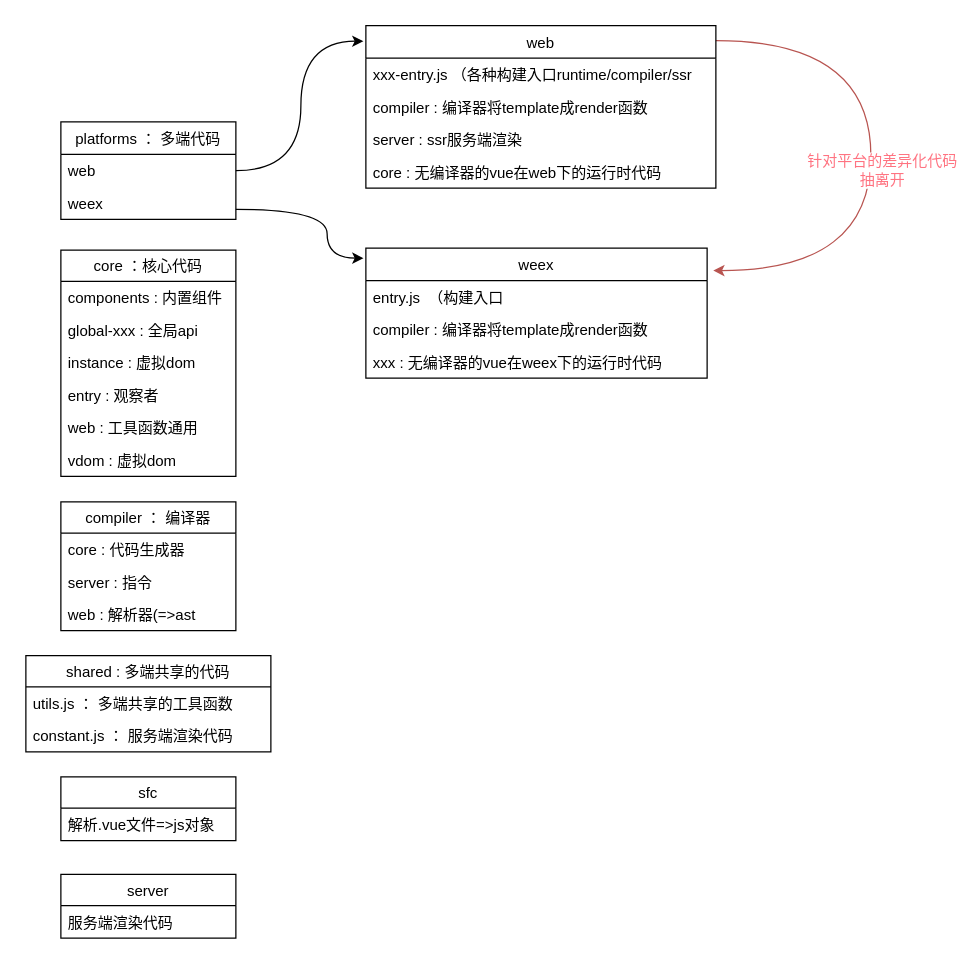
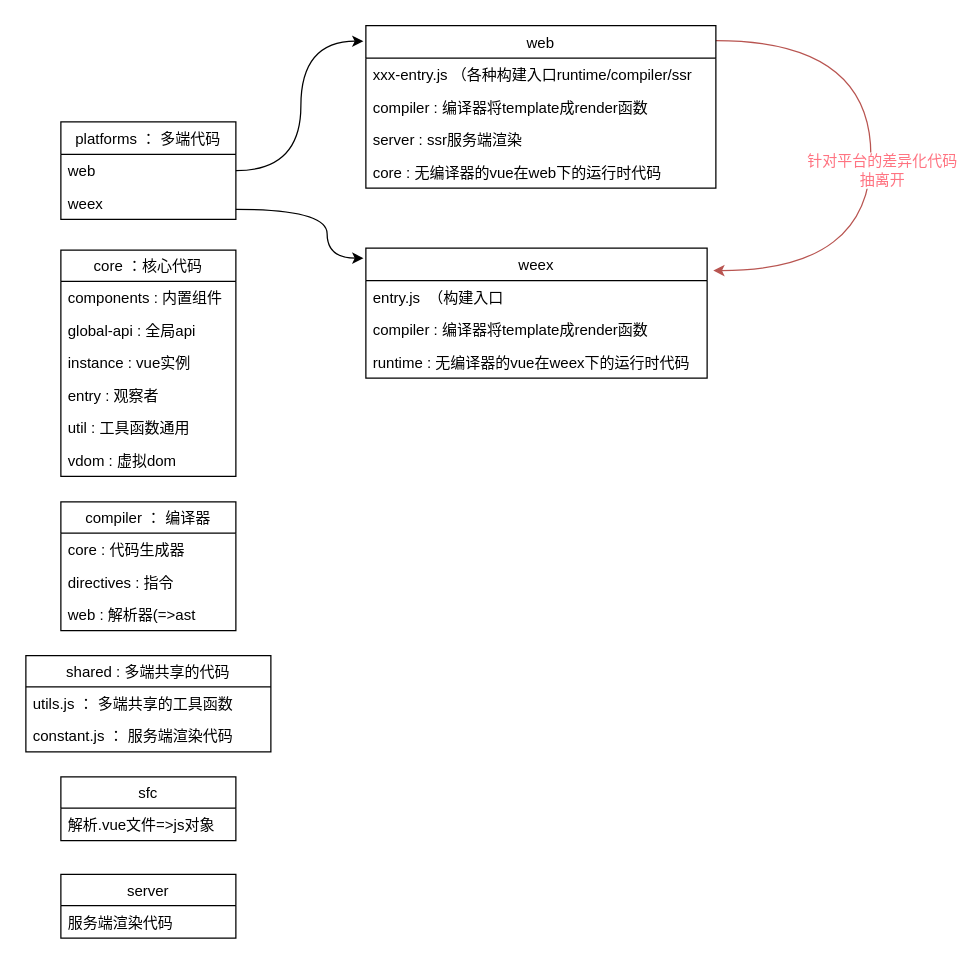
node "global-xxx : 全局api": label "global-xxx : 全局api" -> "global-api : 全局api"
node "instance : 虚拟dom": label "instance : 虚拟dom" -> "instance : vue实例"
node "xxx : 无编译器的vue在weex下的运行时代码": label "xxx : 无编译器的vue在weex下的运行时代码" -> "runtime : 无编译器的vue在weex下的运行时代码"
node "web : 工具函数通用": label "web : 工具函数通用" -> "util : 工具函数通用"
node "server : 指令": label "server : 指令" -> "directives : 指令"
